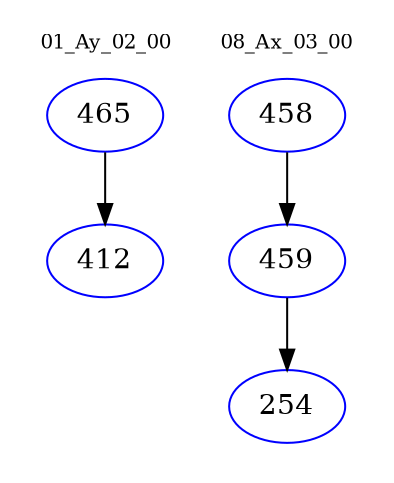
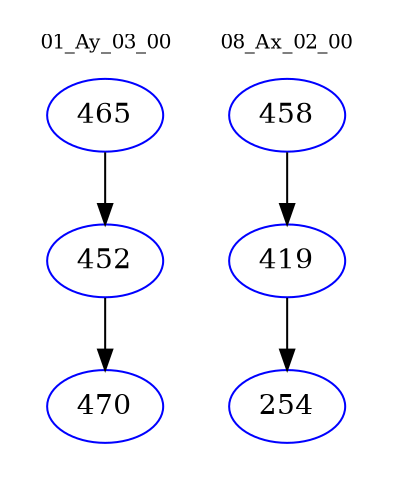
cluster "01_Ay_02_00": label "01_Ay_02_00" -> "01_Ay_03_00"
cluster "08_Ax_03_00": label "08_Ax_03_00" -> "08_Ax_02_00"
node "412": label "412" -> "452"
node "459": label "459" -> "419"
node "470": added
